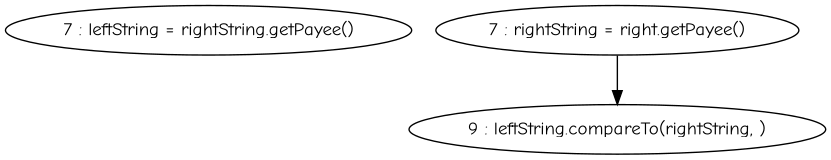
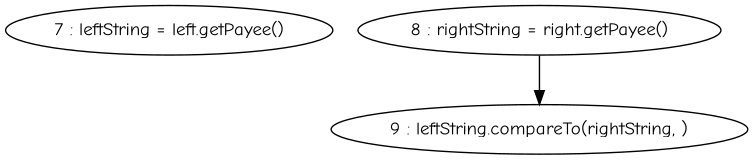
node "7 : leftString = rightString.getPayee()": label "7 : leftString = rightString.getPayee()" -> "7 : leftString = left.getPayee()"
node "7 : rightString = right.getPayee()": label "7 : rightString = right.getPayee()" -> "8 : rightString = right.getPayee()"
